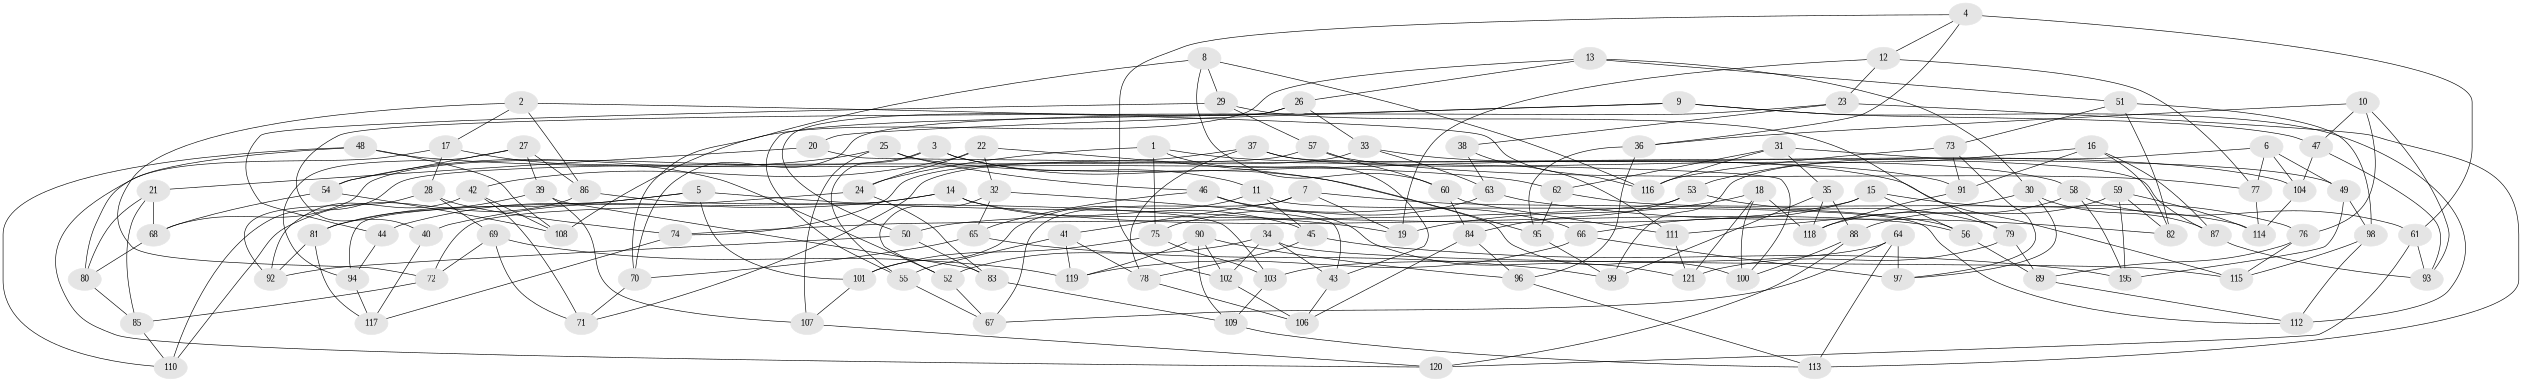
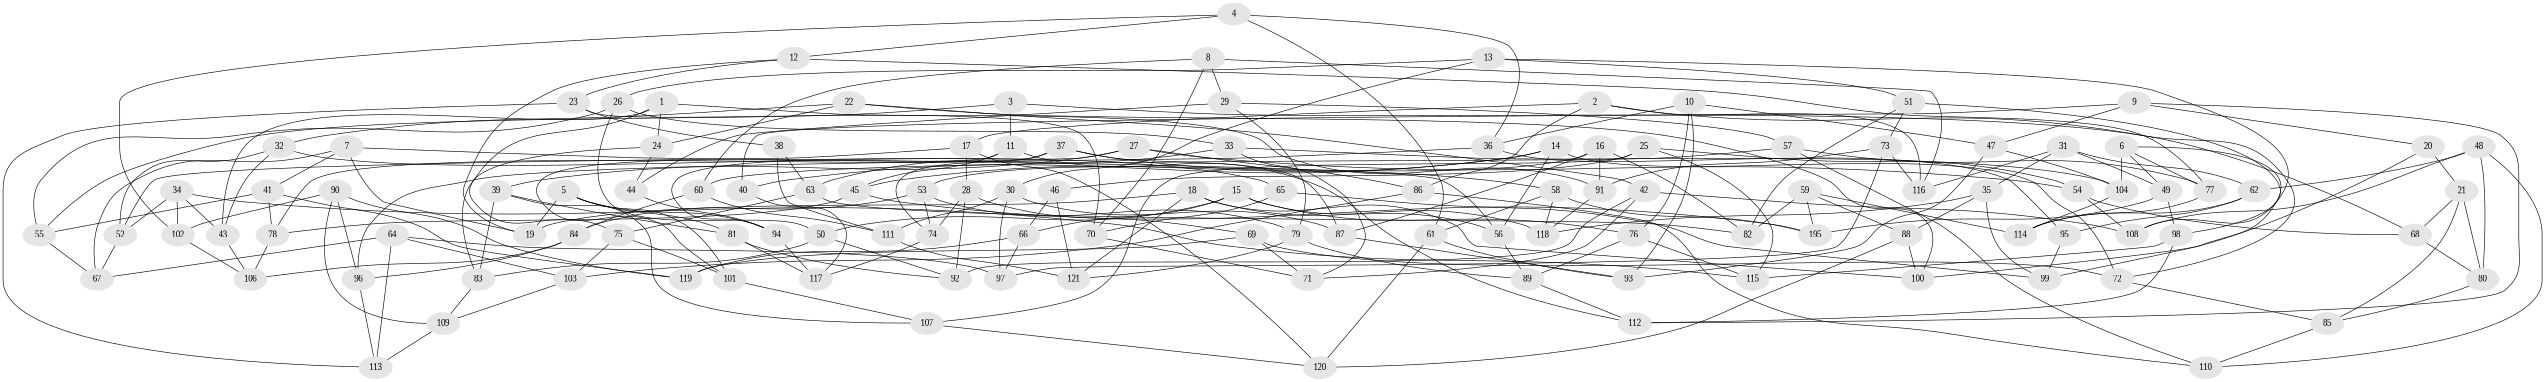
edge "3" -- "95": removed
edge "46" -- "65": removed
